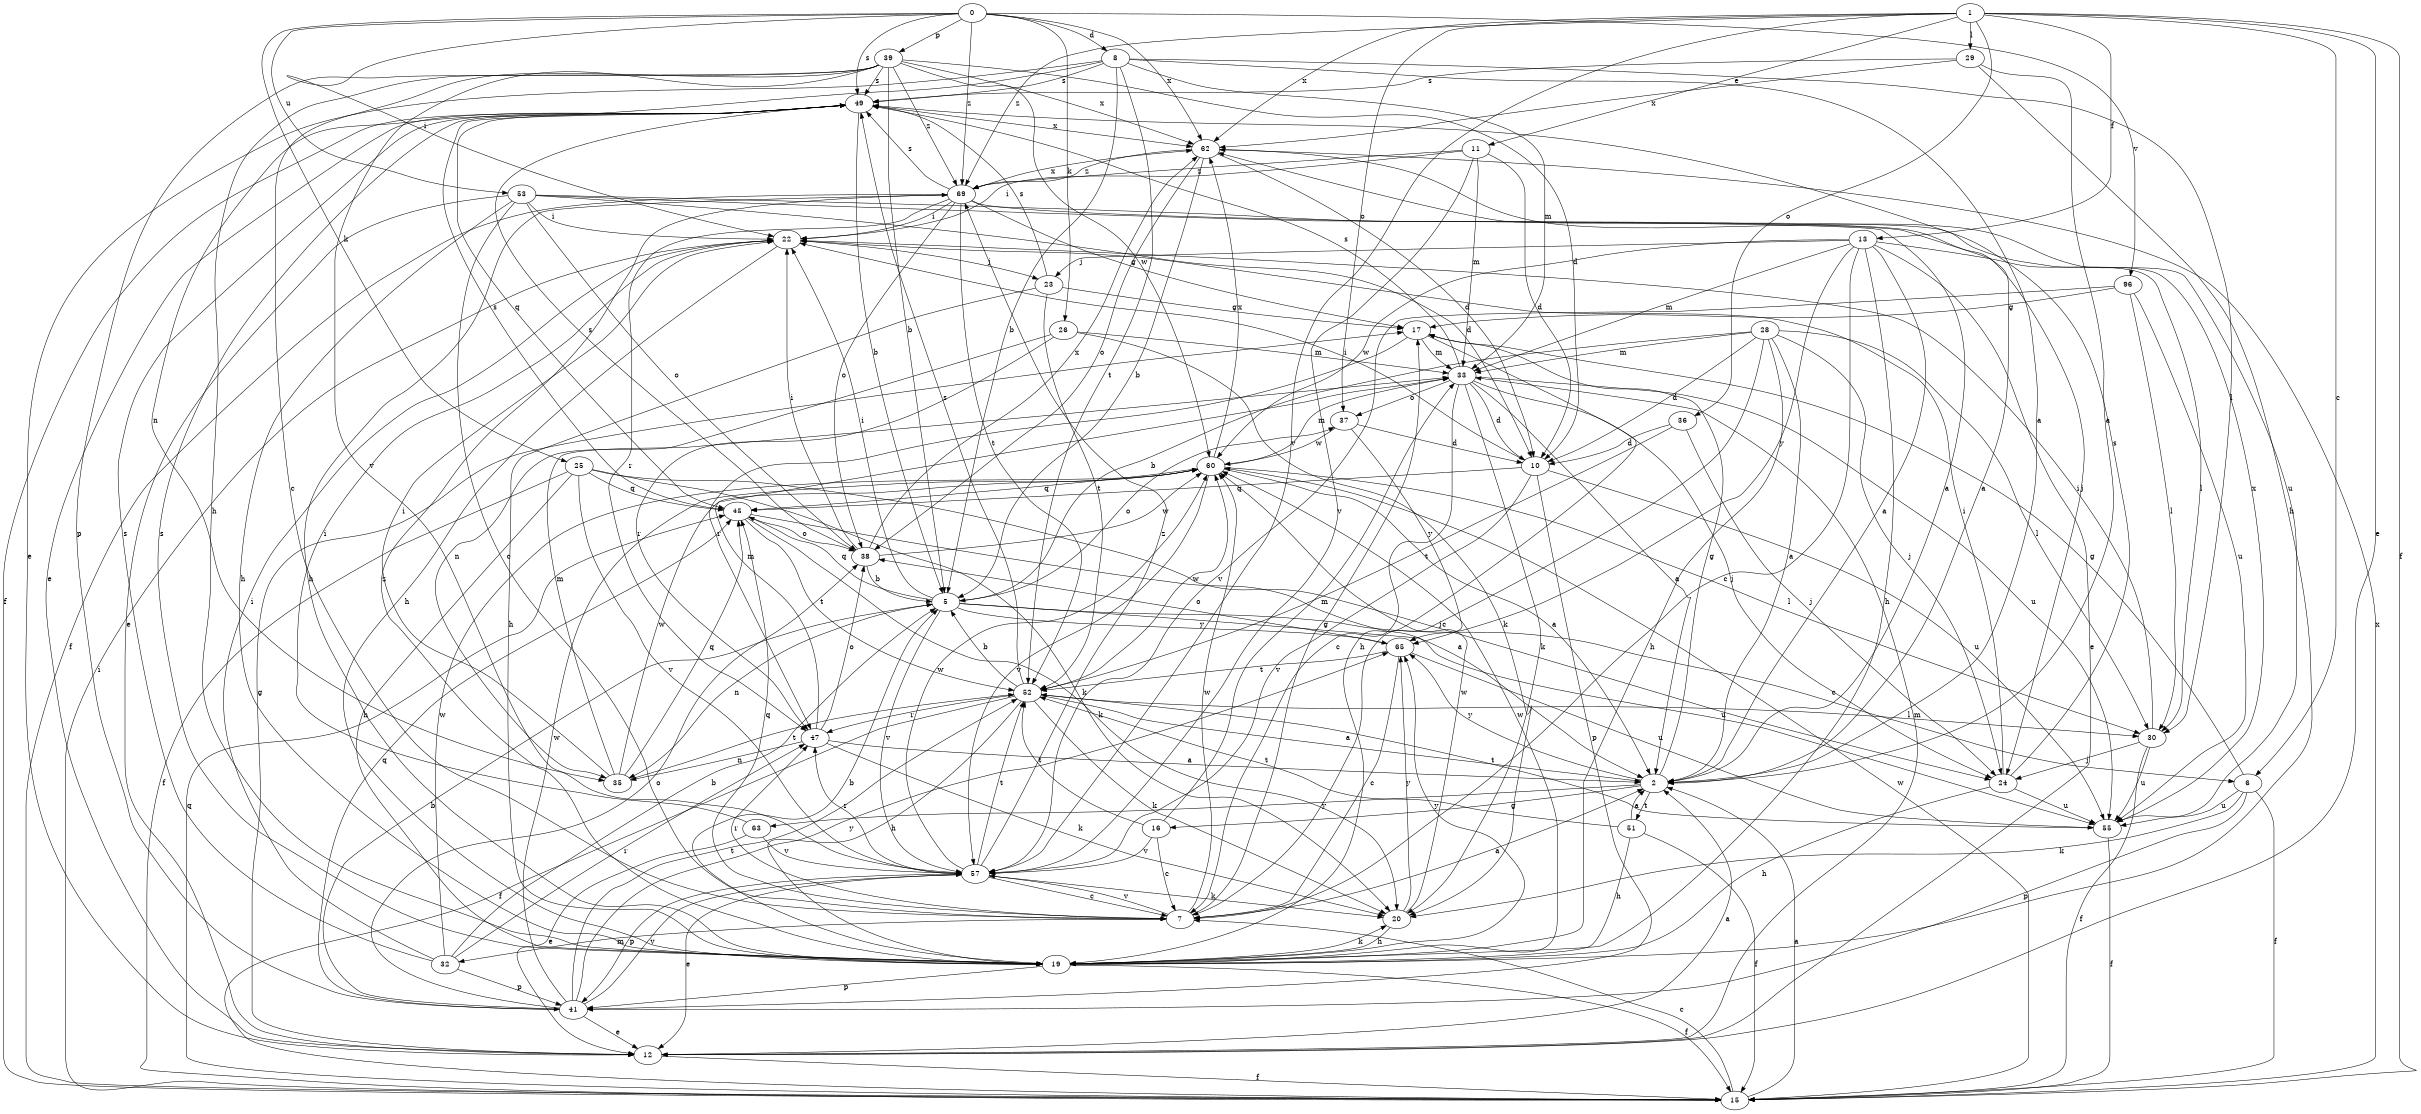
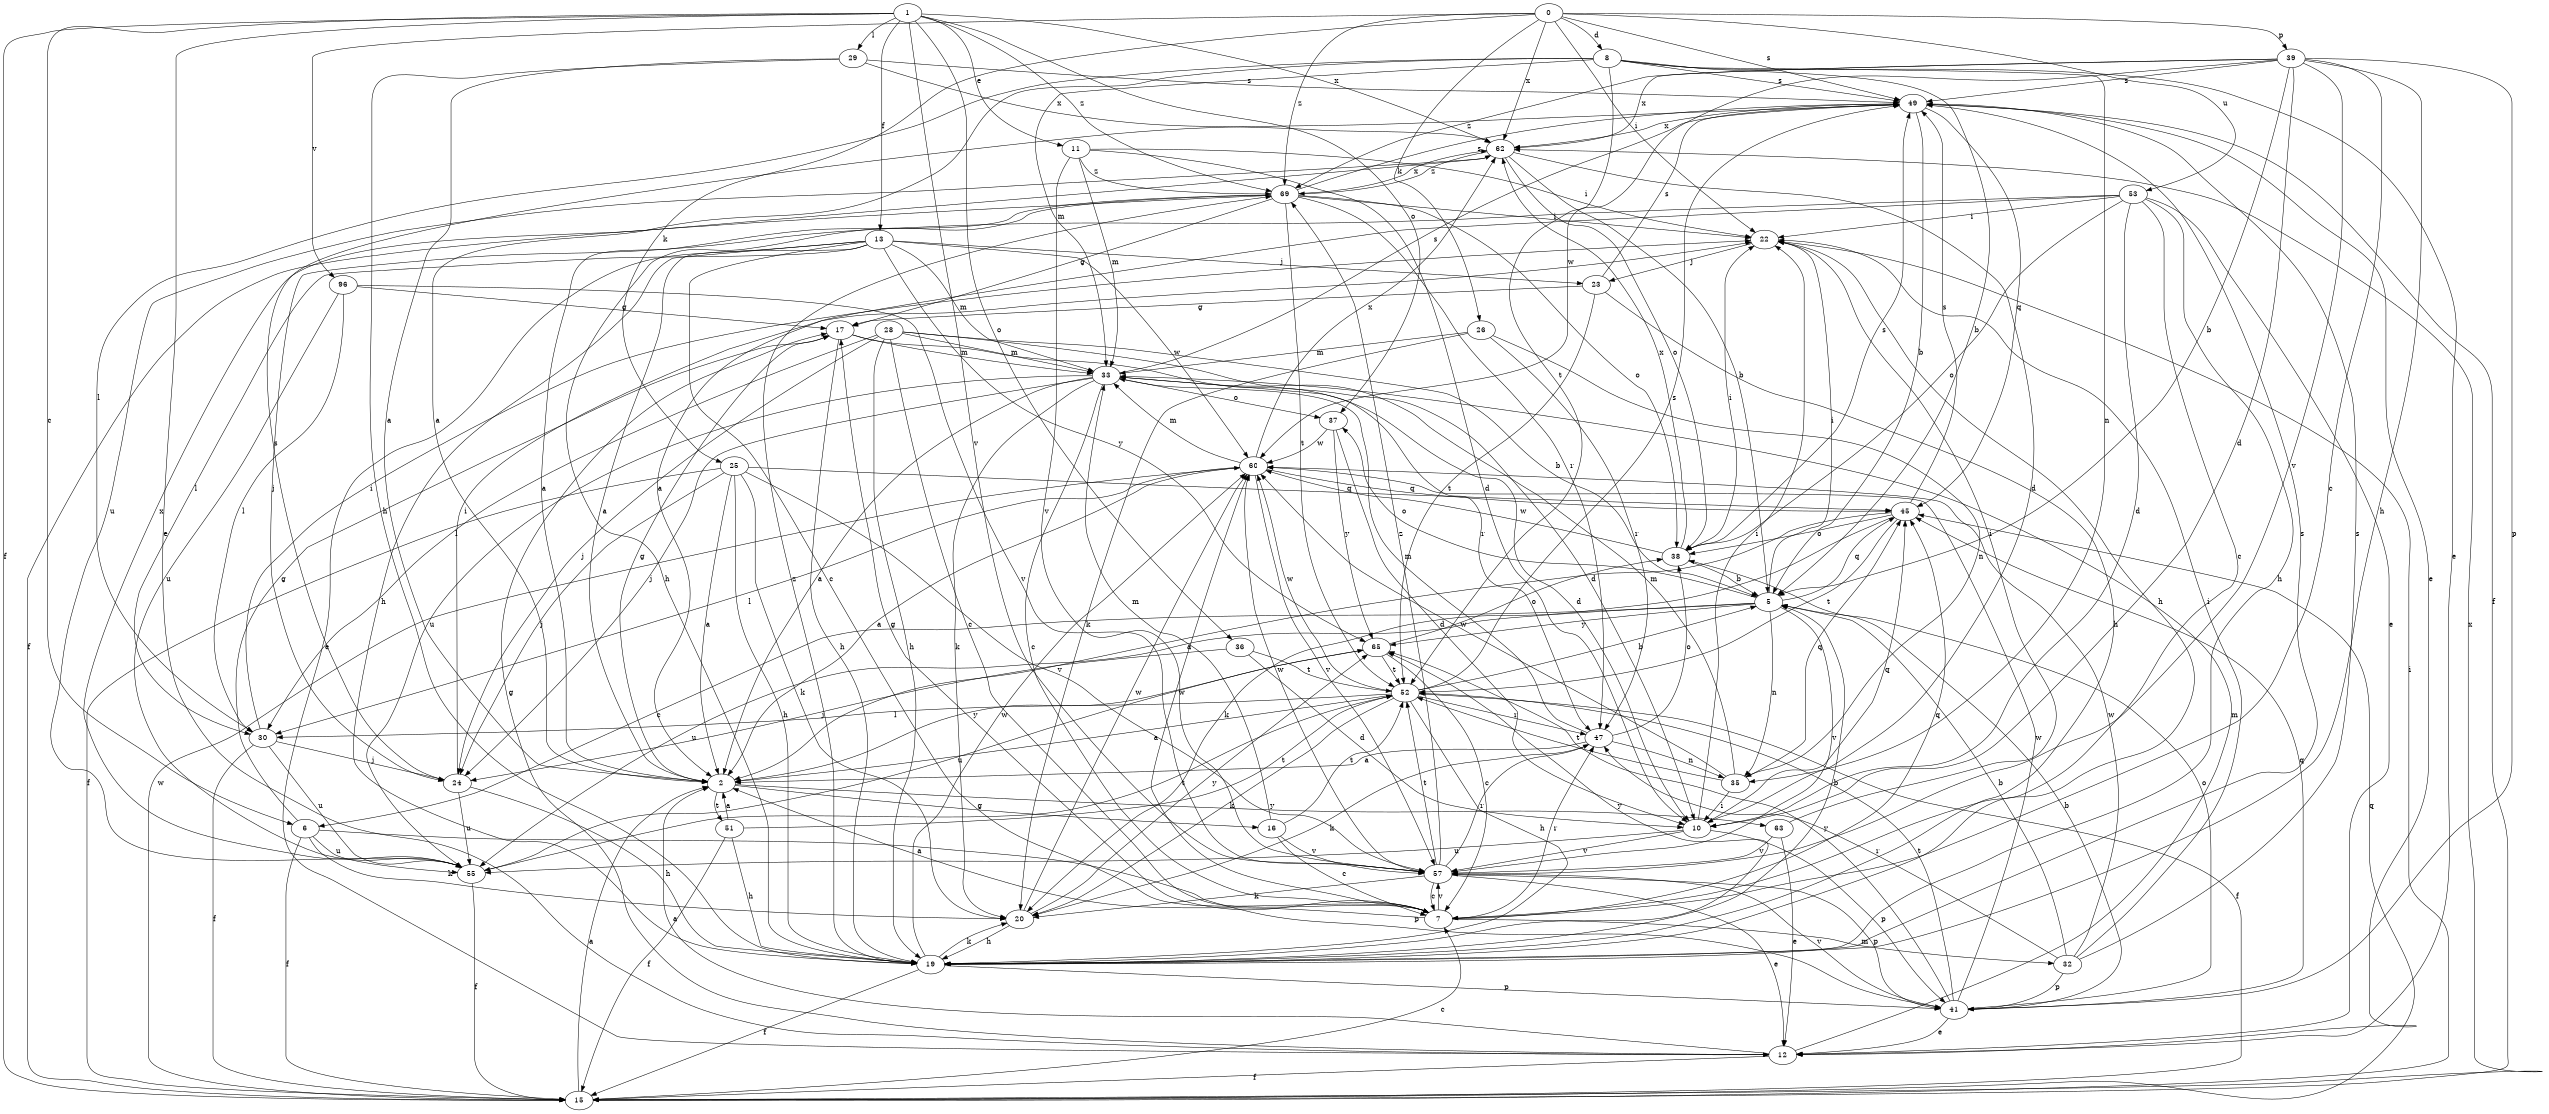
edge "35" -> "22": now "35" -> "10"
edge "28" -> "2": now "25" -> "2"
